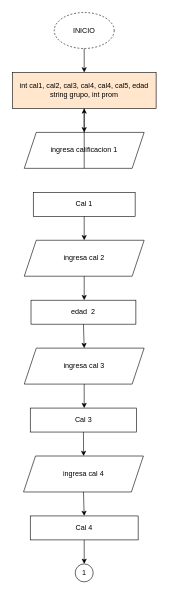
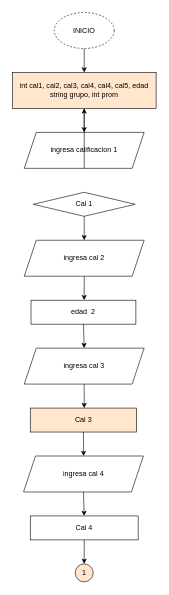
node "Cal 1": shape rectangle -> diamond
node "Cal 3": fillcolor #ffffff -> #ffe6cc
node "1": fillcolor #ffffff -> #ffe6cc
